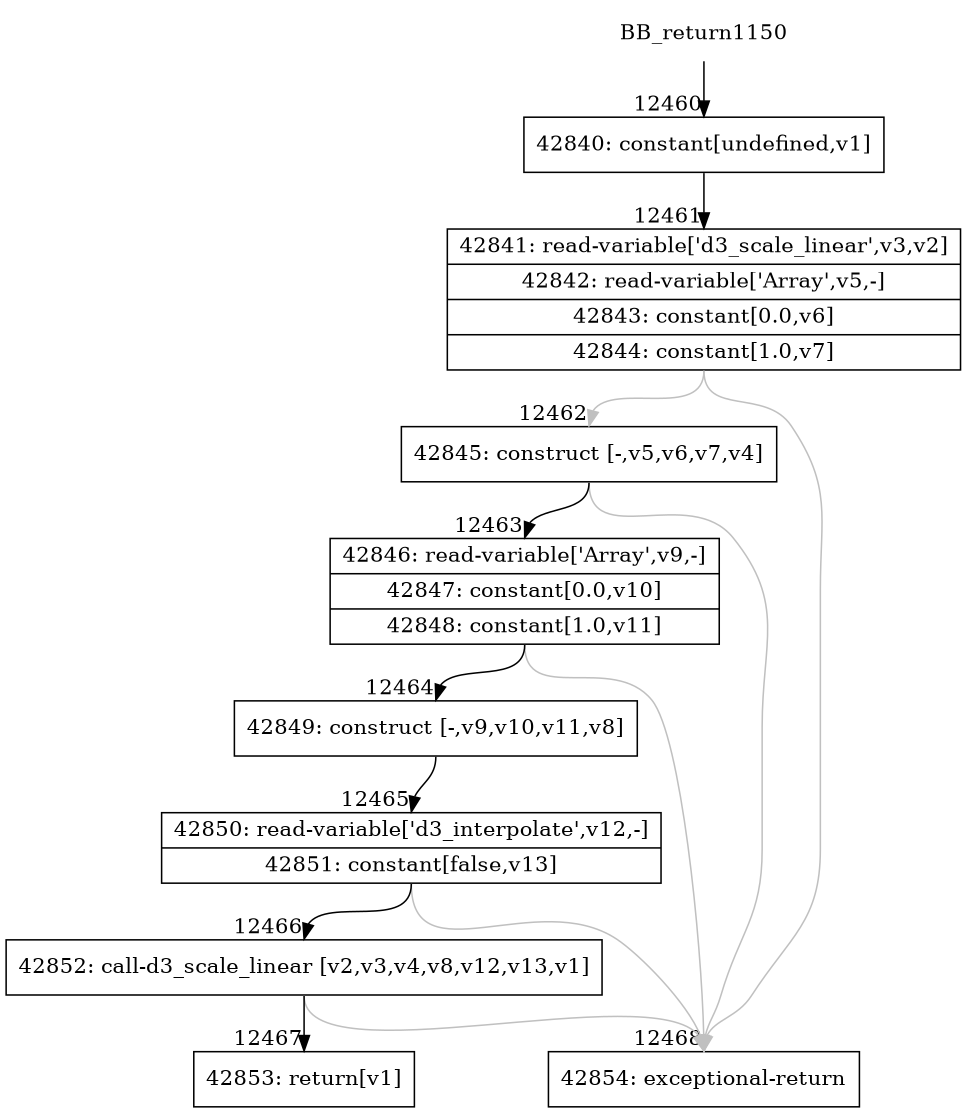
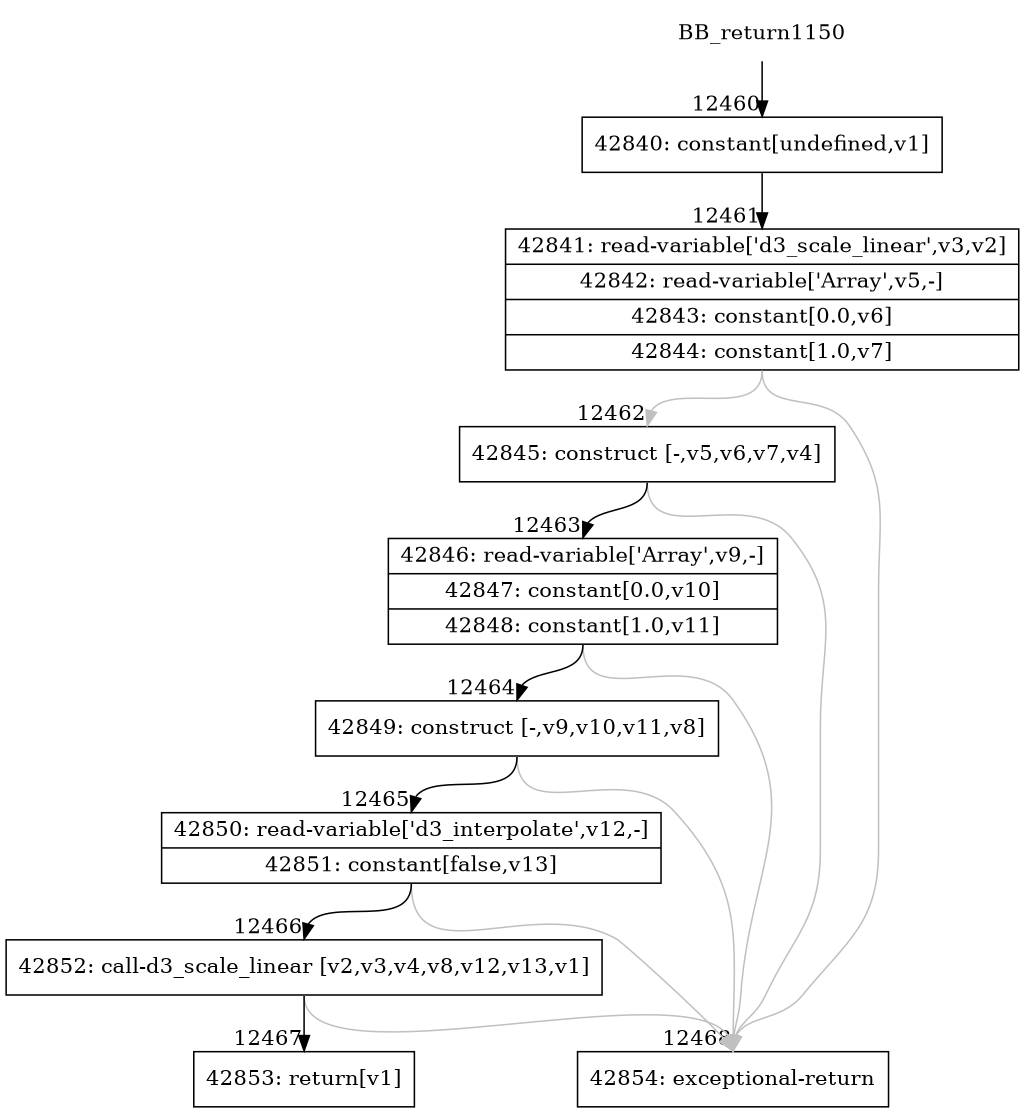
edge "42849: construct [-,v9,v10,v11,v8]" -> "42854: exceptional-return": added
